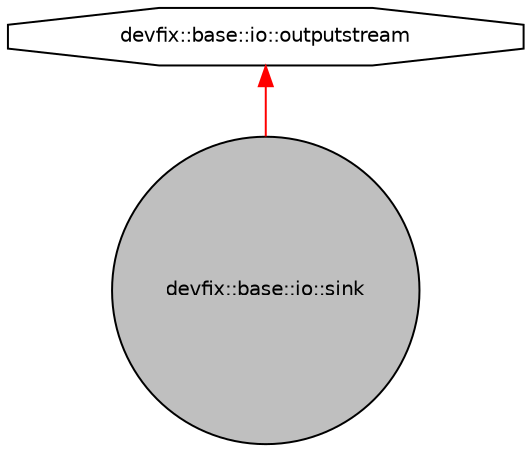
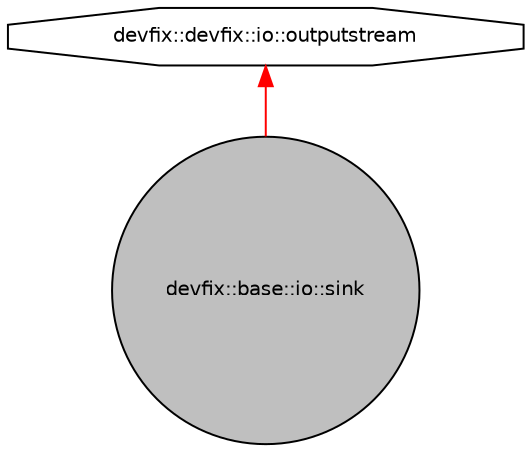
node "devfix::base::io::outputstream": label "devfix::base::io::outputstream" -> "devfix::devfix::io::outputstream"
